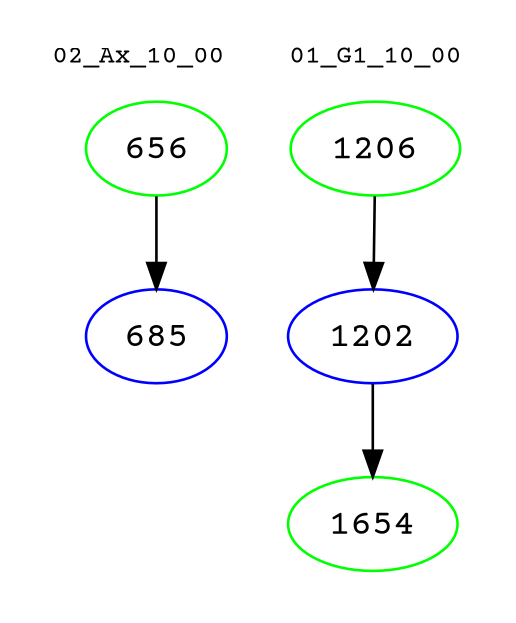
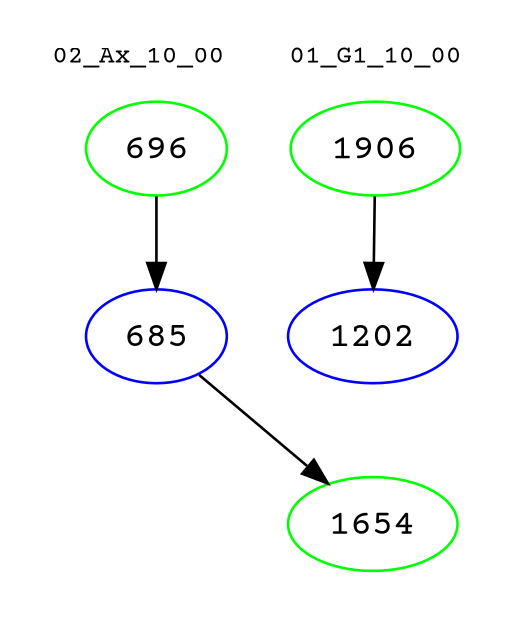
node "656": label "656" -> "696"
node "1206": label "1206" -> "1906"
edge "1202" -> "1654": now "685" -> "1654"
